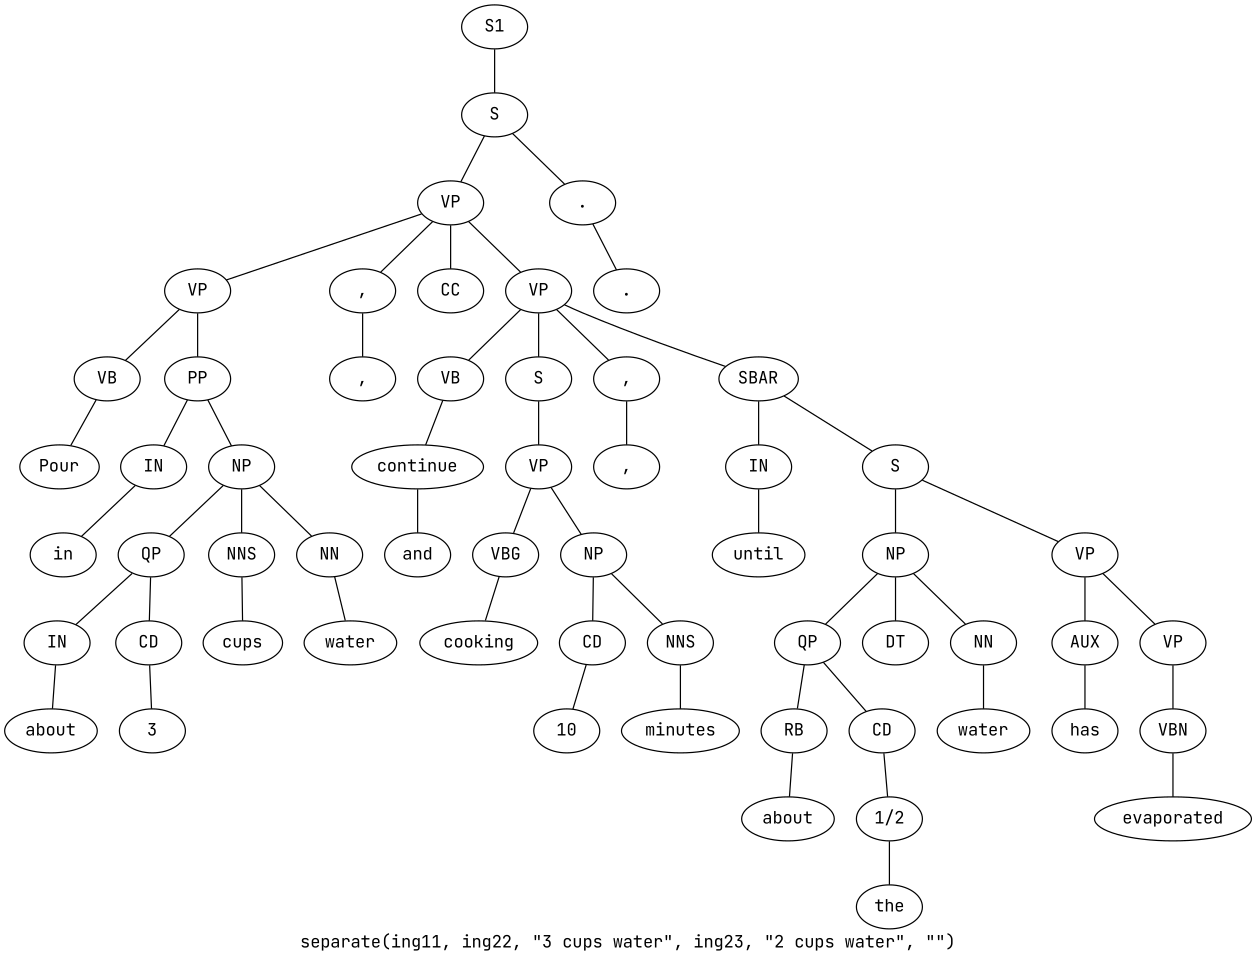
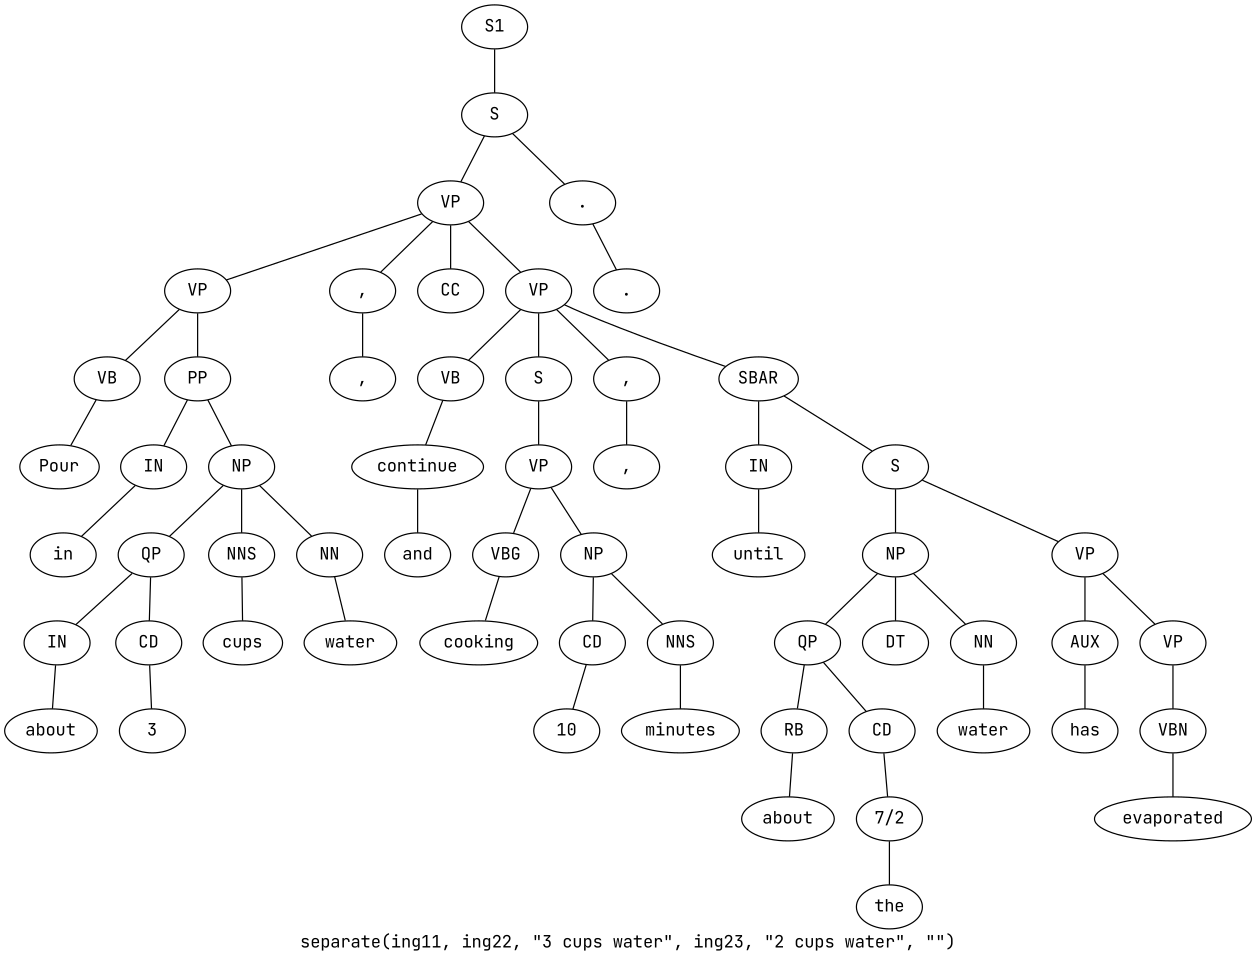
node "1/2": label "1/2" -> "7/2"
